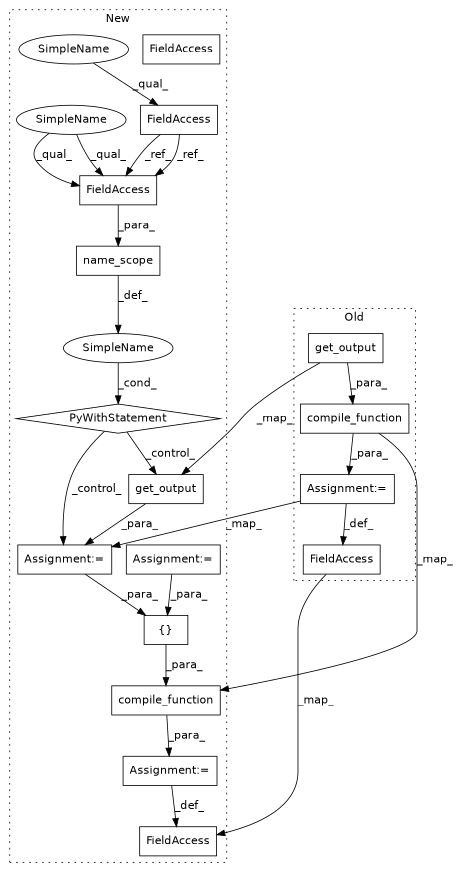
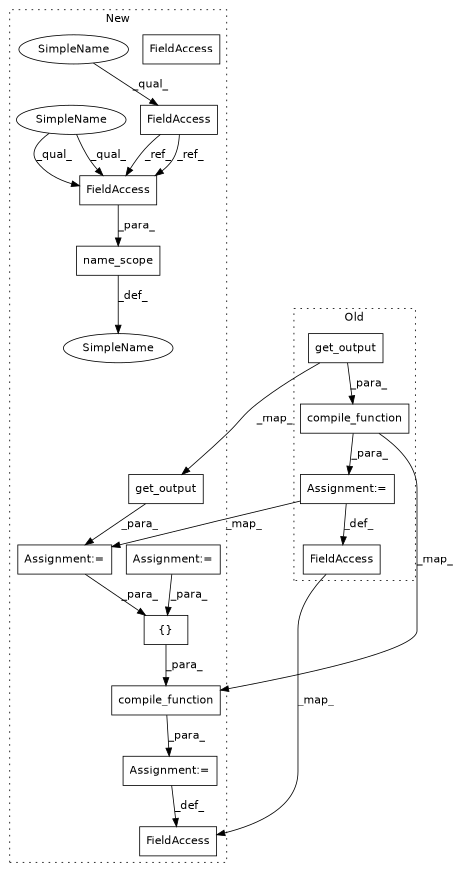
node "PyWithStatement": removed
